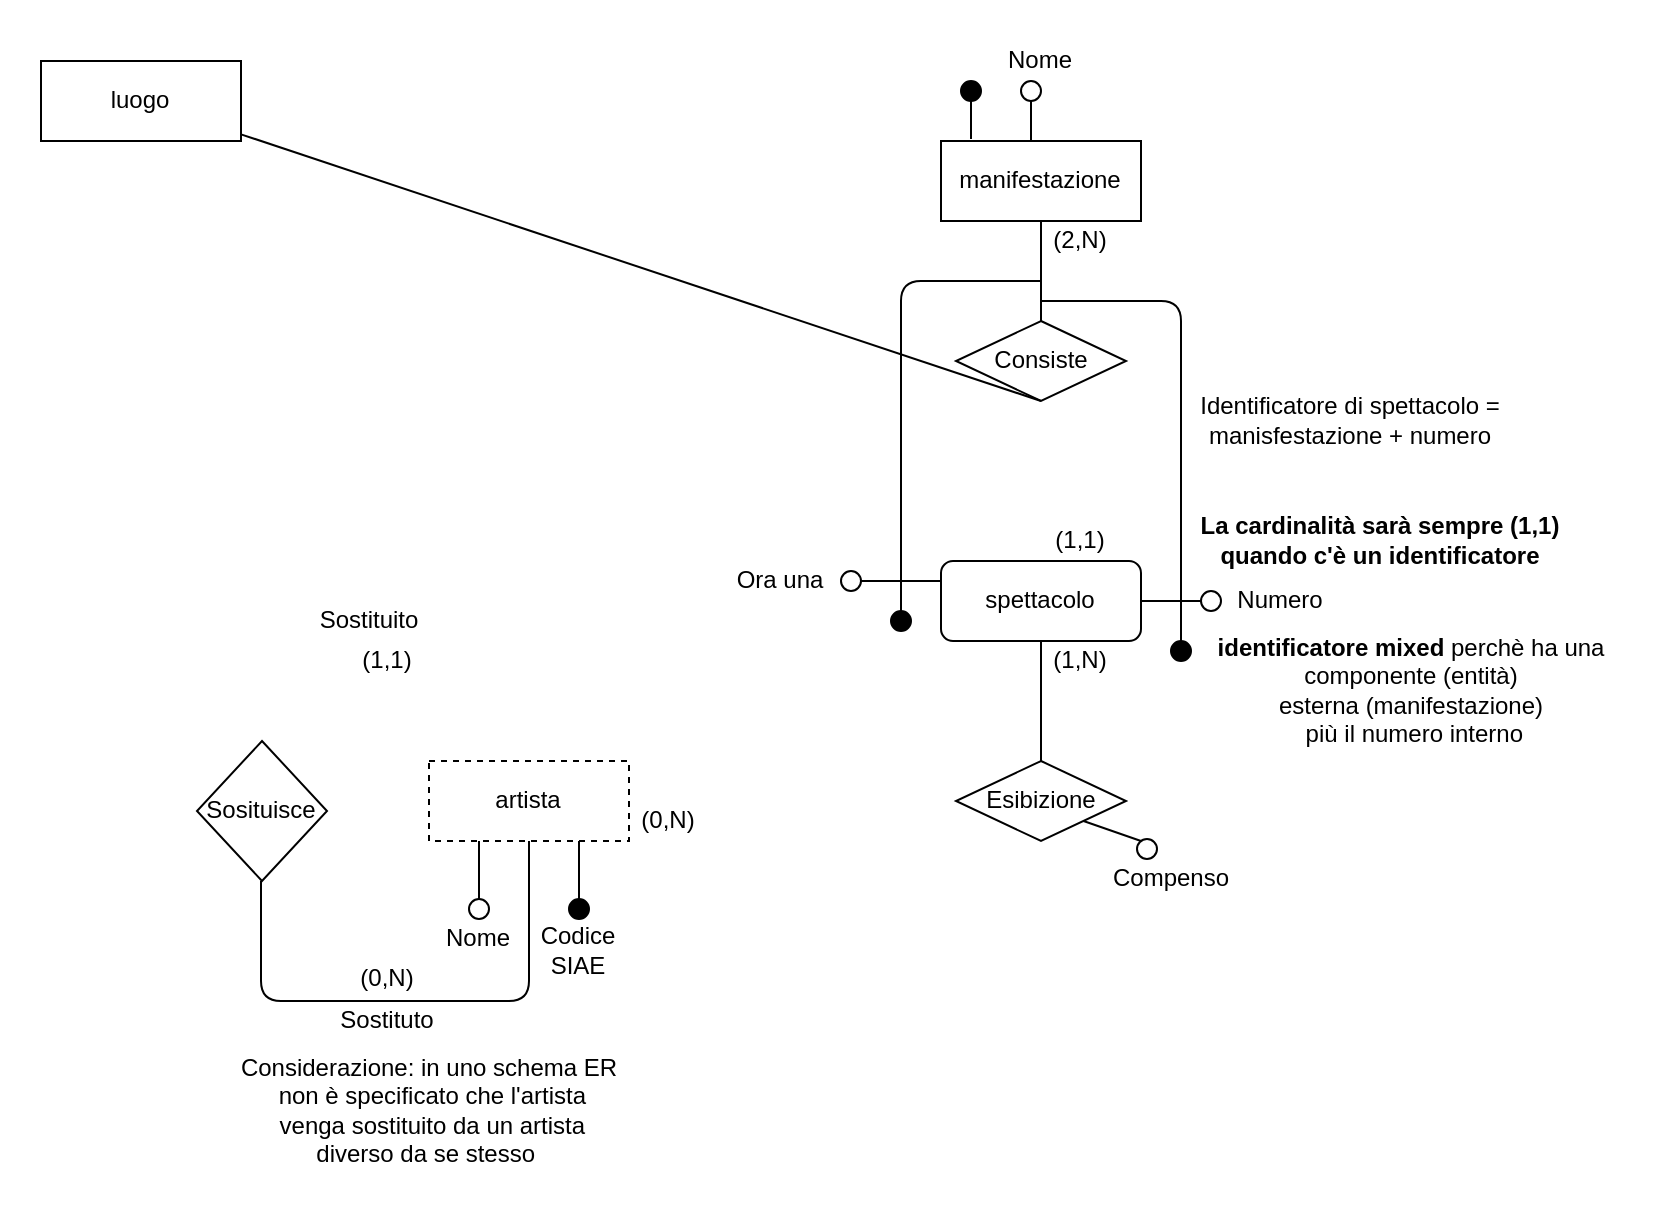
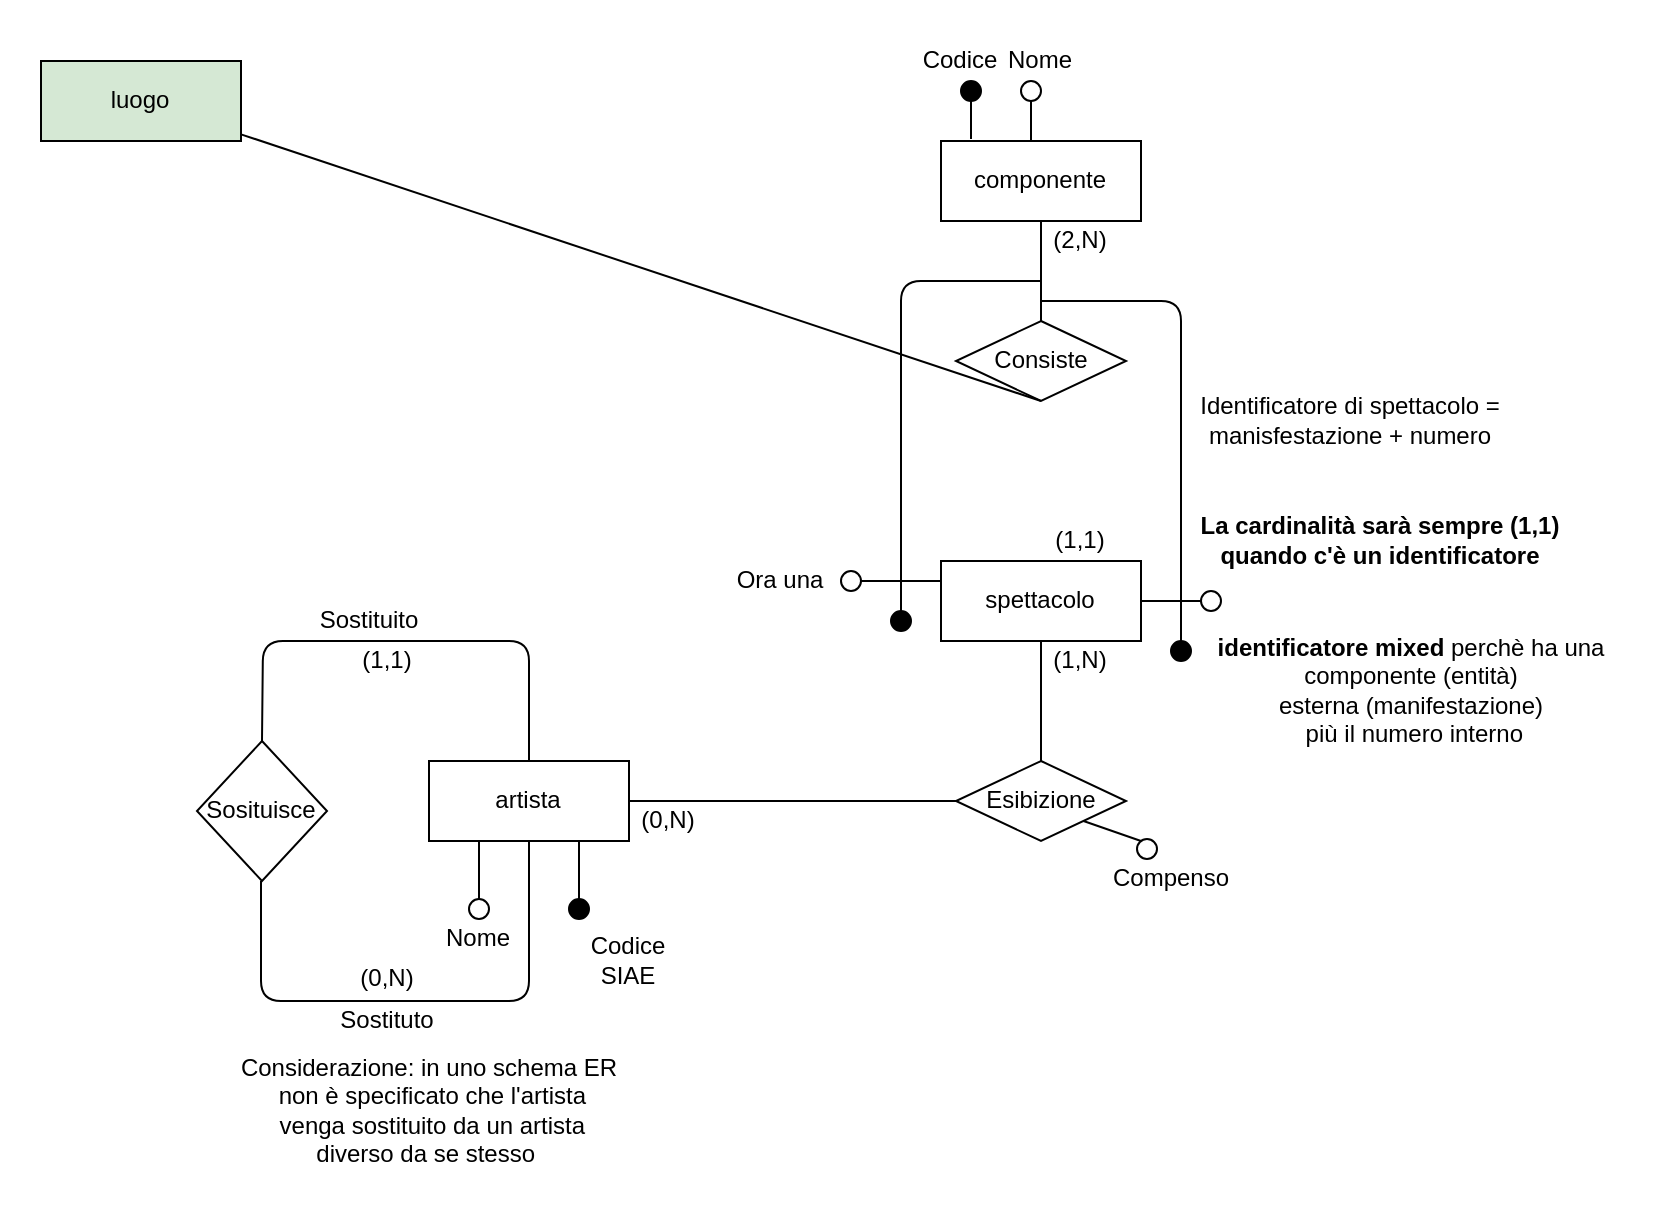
node "Codice": added
node "luogo": fillcolor #ffffff -> #d5e8d4
node "manifestazione": label "manifestazione" -> "componente"
node "spettacolo": shape rounded rectangle -> rectangle
node "Numero": removed
edge "artista" -- "Sosituisce": added
node "artista": style dashed -> solid
edge "artista" -- "Esibizione": added
node "Codice SIAE": moved (579, 951) -> (629, 961)
